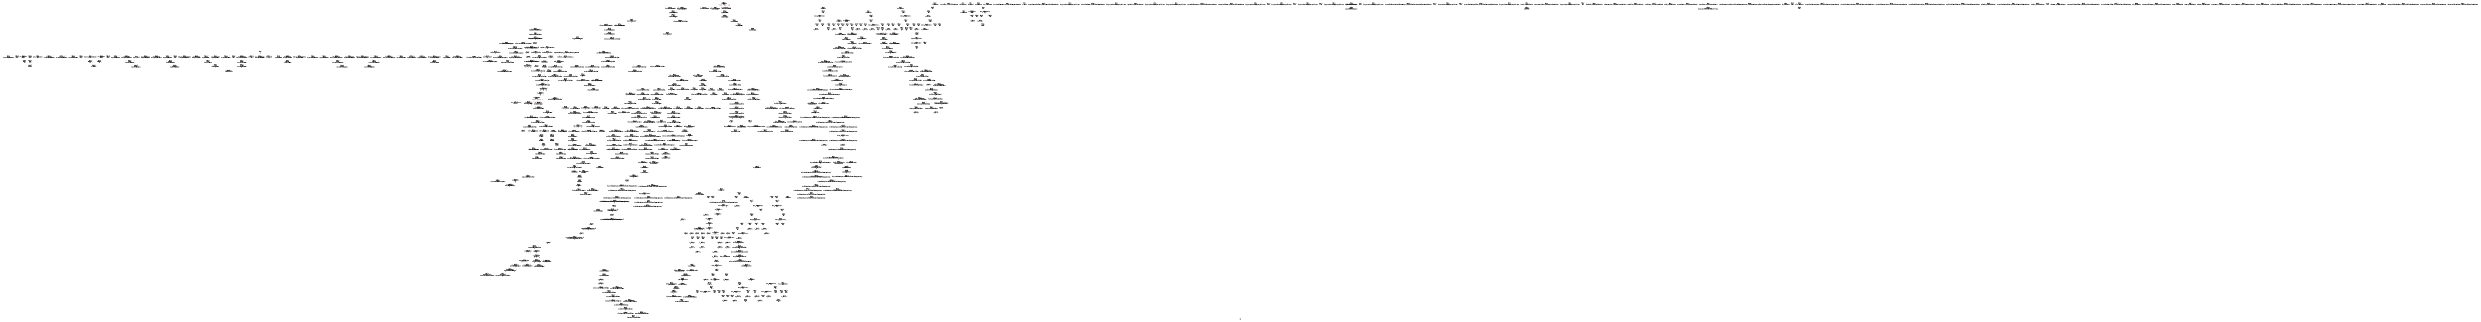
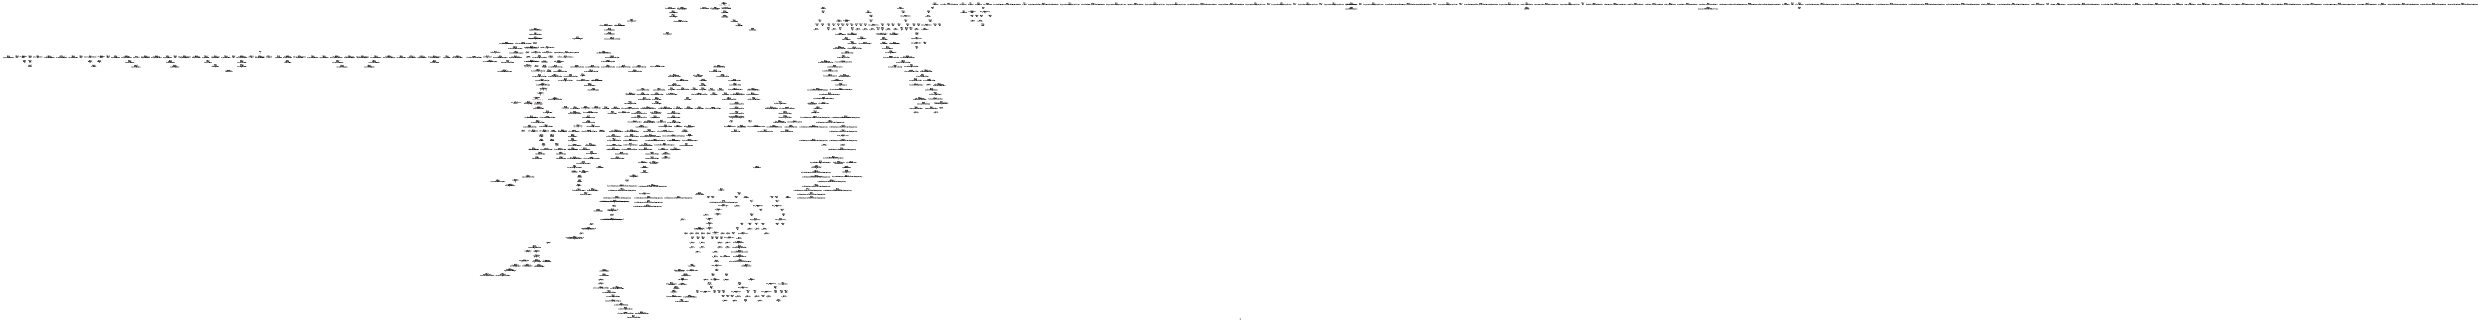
node "NodeID: 822": removed
node "NodeID: 269": added
node "NodeID: 147": removed
